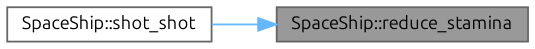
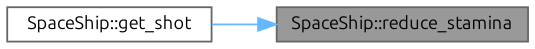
node "SpaceShip::shot_shot": label "SpaceShip::shot_shot" -> "SpaceShip::get_shot"
